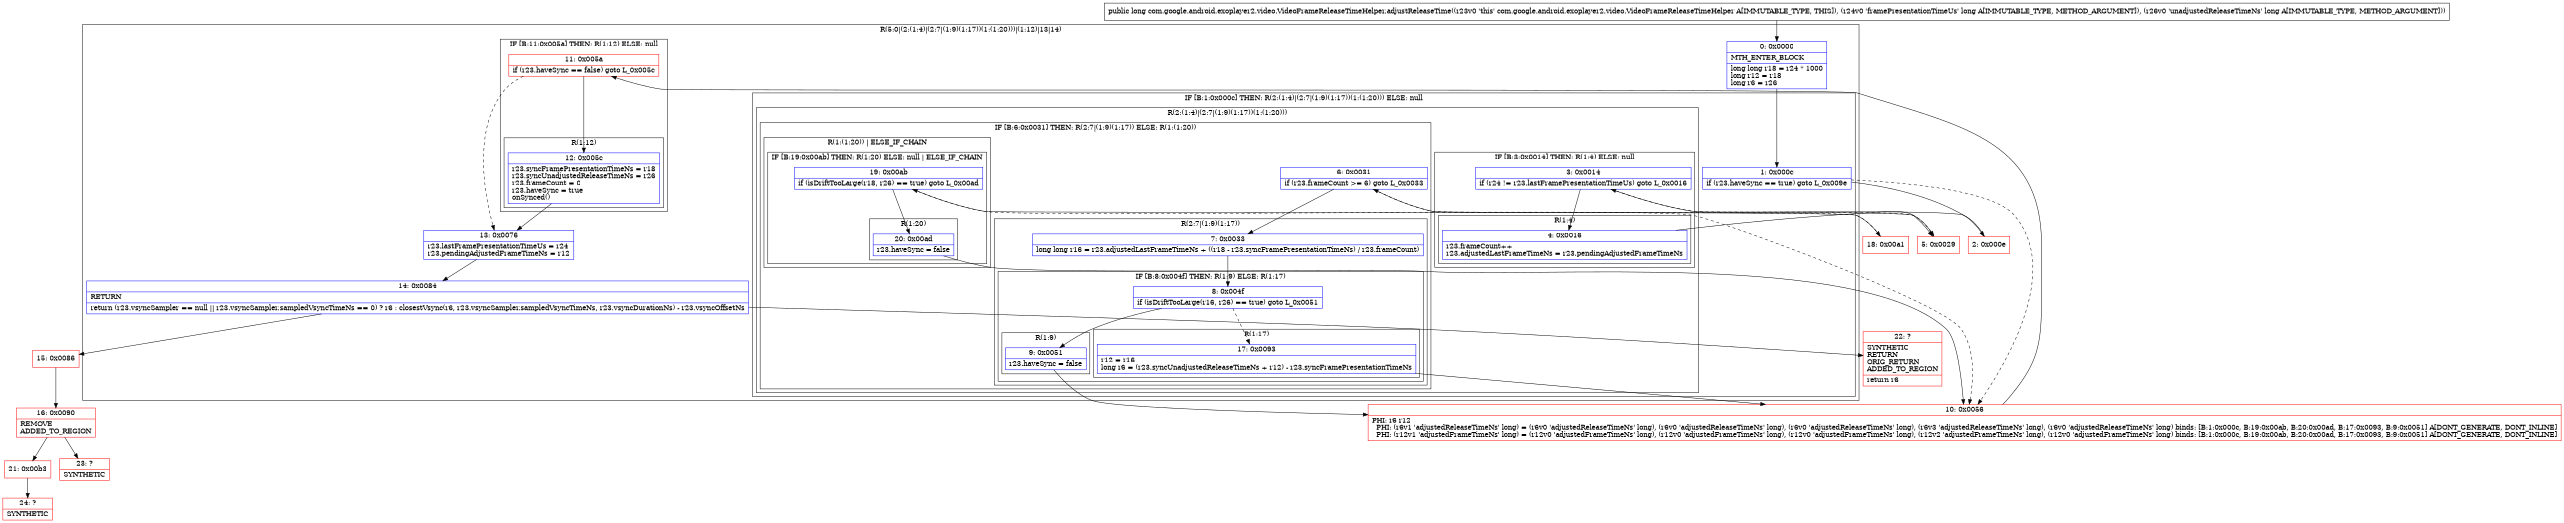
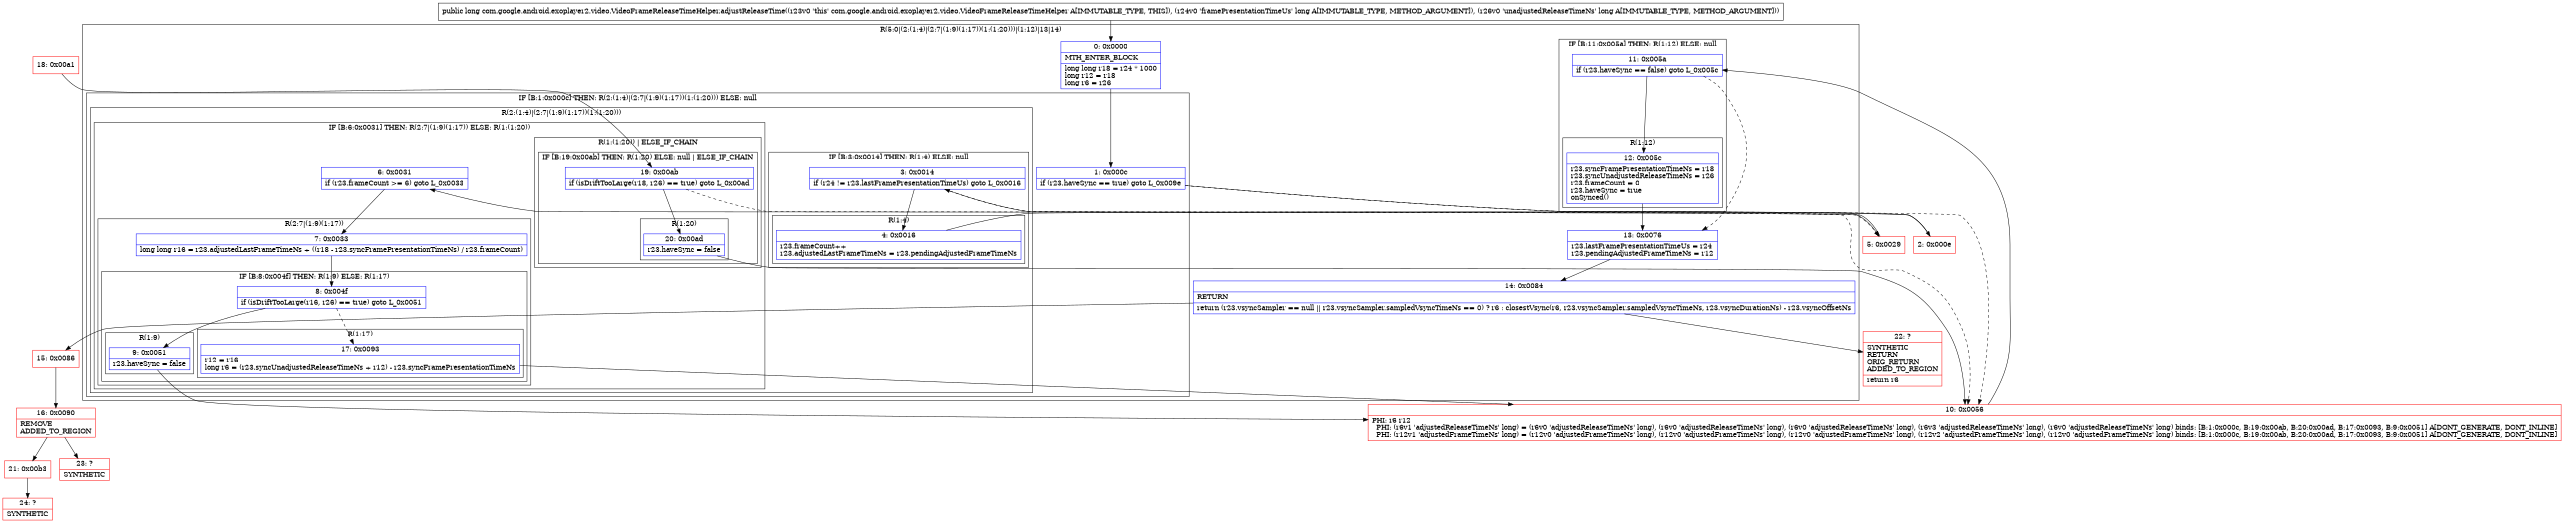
node "11: 0x005a": color red -> blue
edge "6: 0x0031" -> "18: 0x00a1": removed
